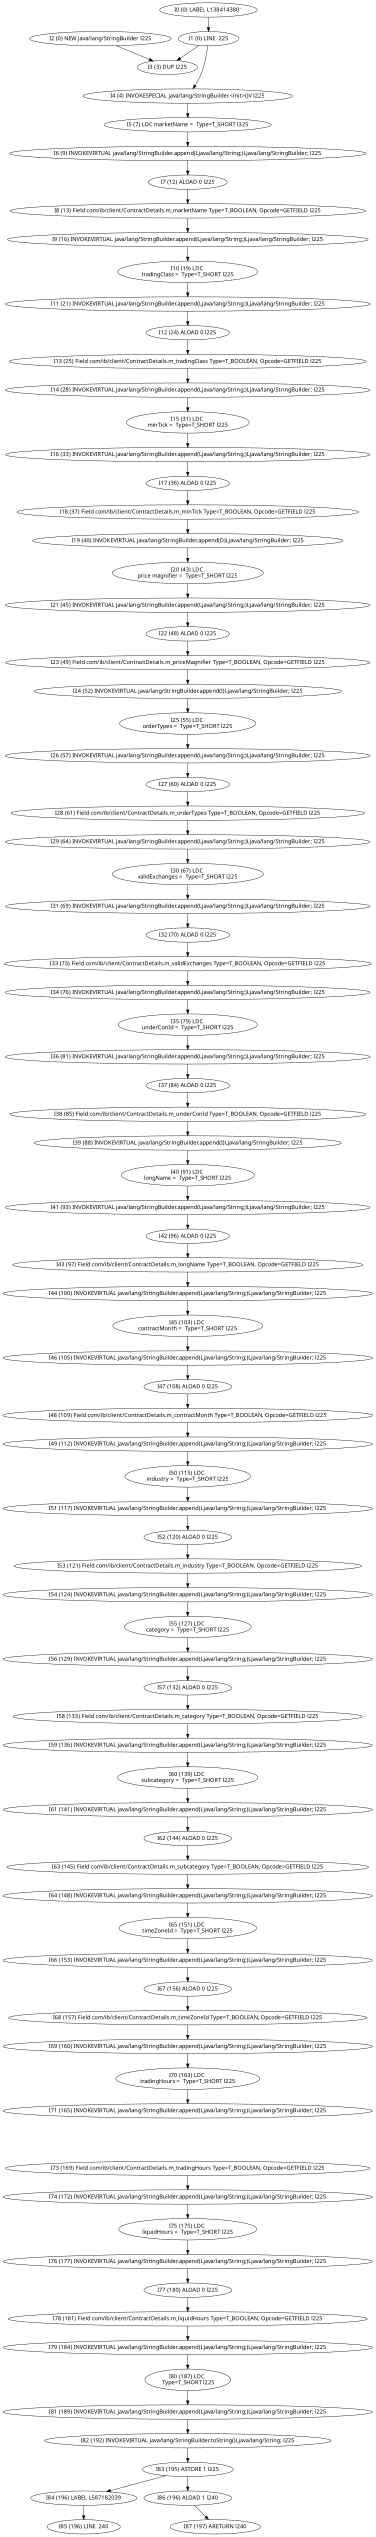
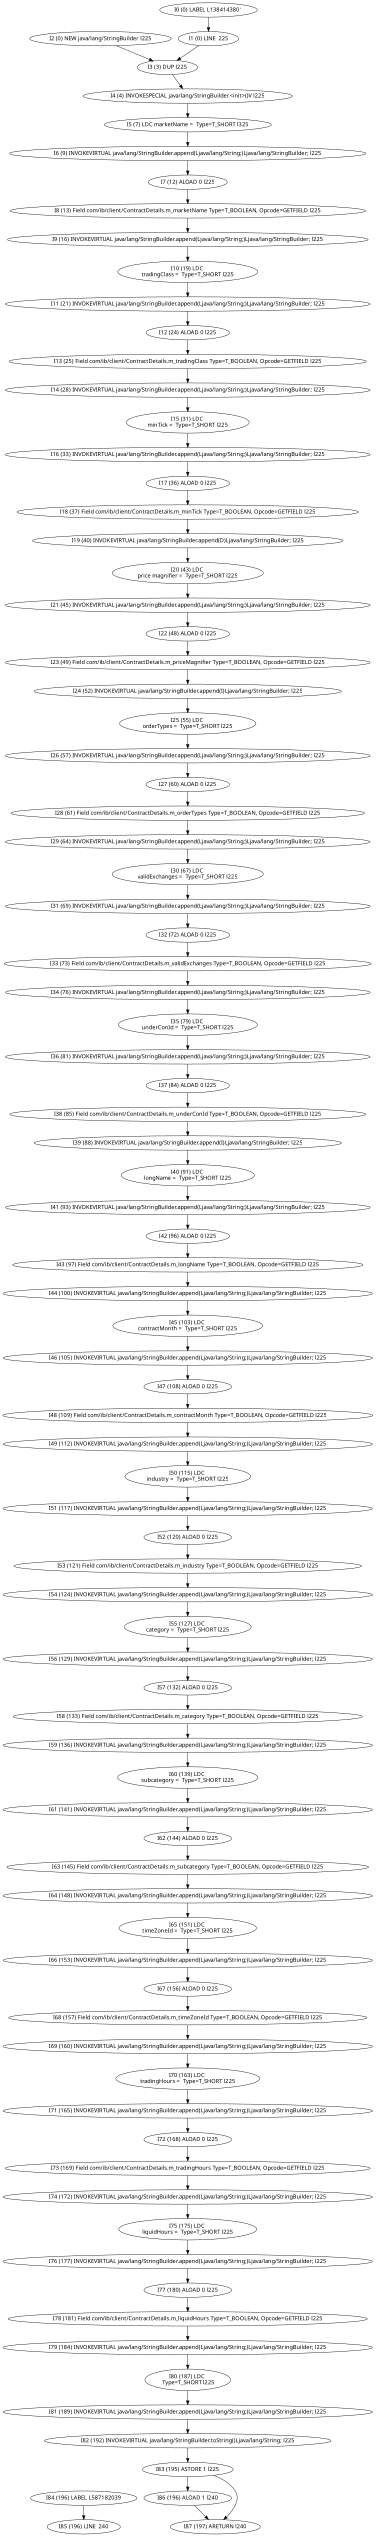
edge "I1 (0) LINE  225" -> "I4 (4) INVOKESPECIAL java/lang/StringBuilder.<init>()V l225": now "I3 (3) DUP l225" -> "I4 (4) INVOKESPECIAL java/lang/StringBuilder.<init>()V l225"
node "I32 (70) ALOAD 0 l225": label "I32 (70) ALOAD 0 l225" -> "I32 (72) ALOAD 0 l225"
node "I72 (168) ALOAD 0 l225": added
edge "I83 (195) ASTORE 1 l225" -> "I84 (196) LABEL L587182039": now "I83 (195) ASTORE 1 l225" -> "I87 (197) ARETURN l240"
